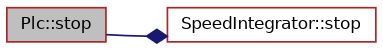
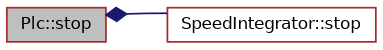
edge "Plc::stop" -> "SpeedIntegrator::stop": reversed
